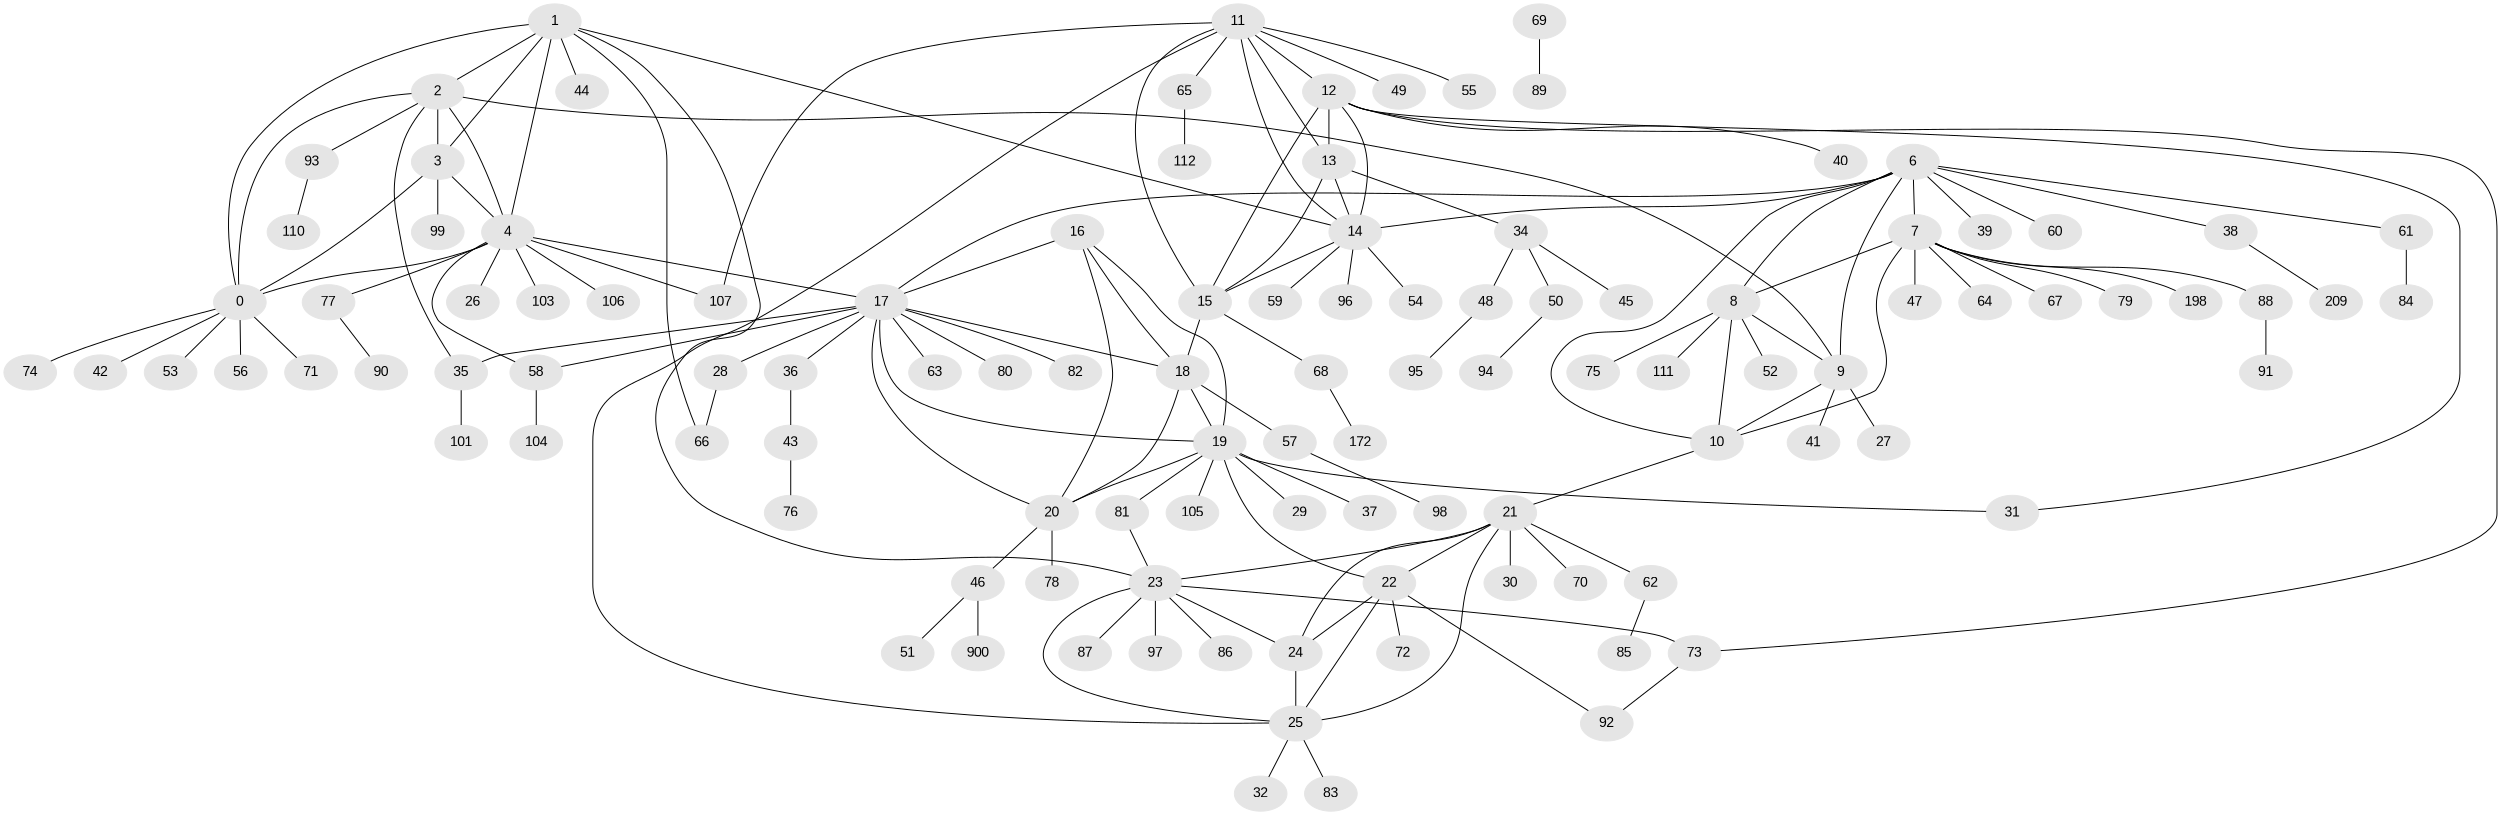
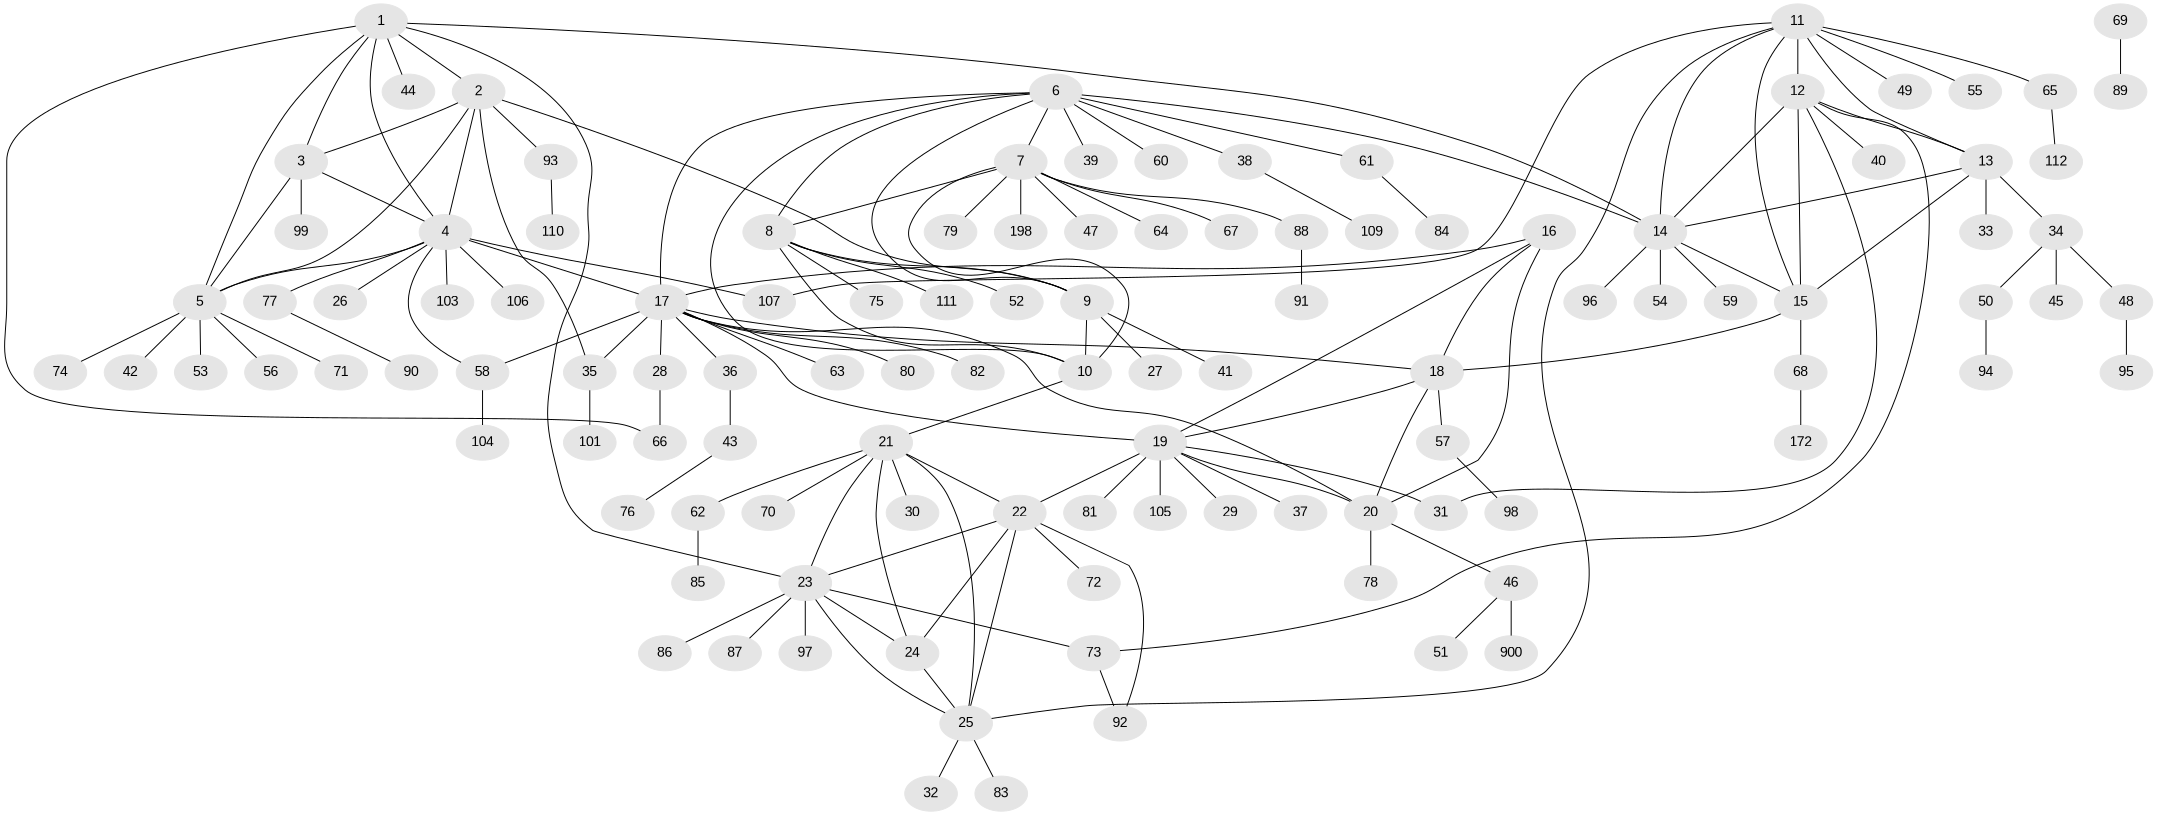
node "33": added
node "0": label "0" -> "5"
node "209": label "209" -> "109"
edge "81" -- "23": now "22" -- "23"
